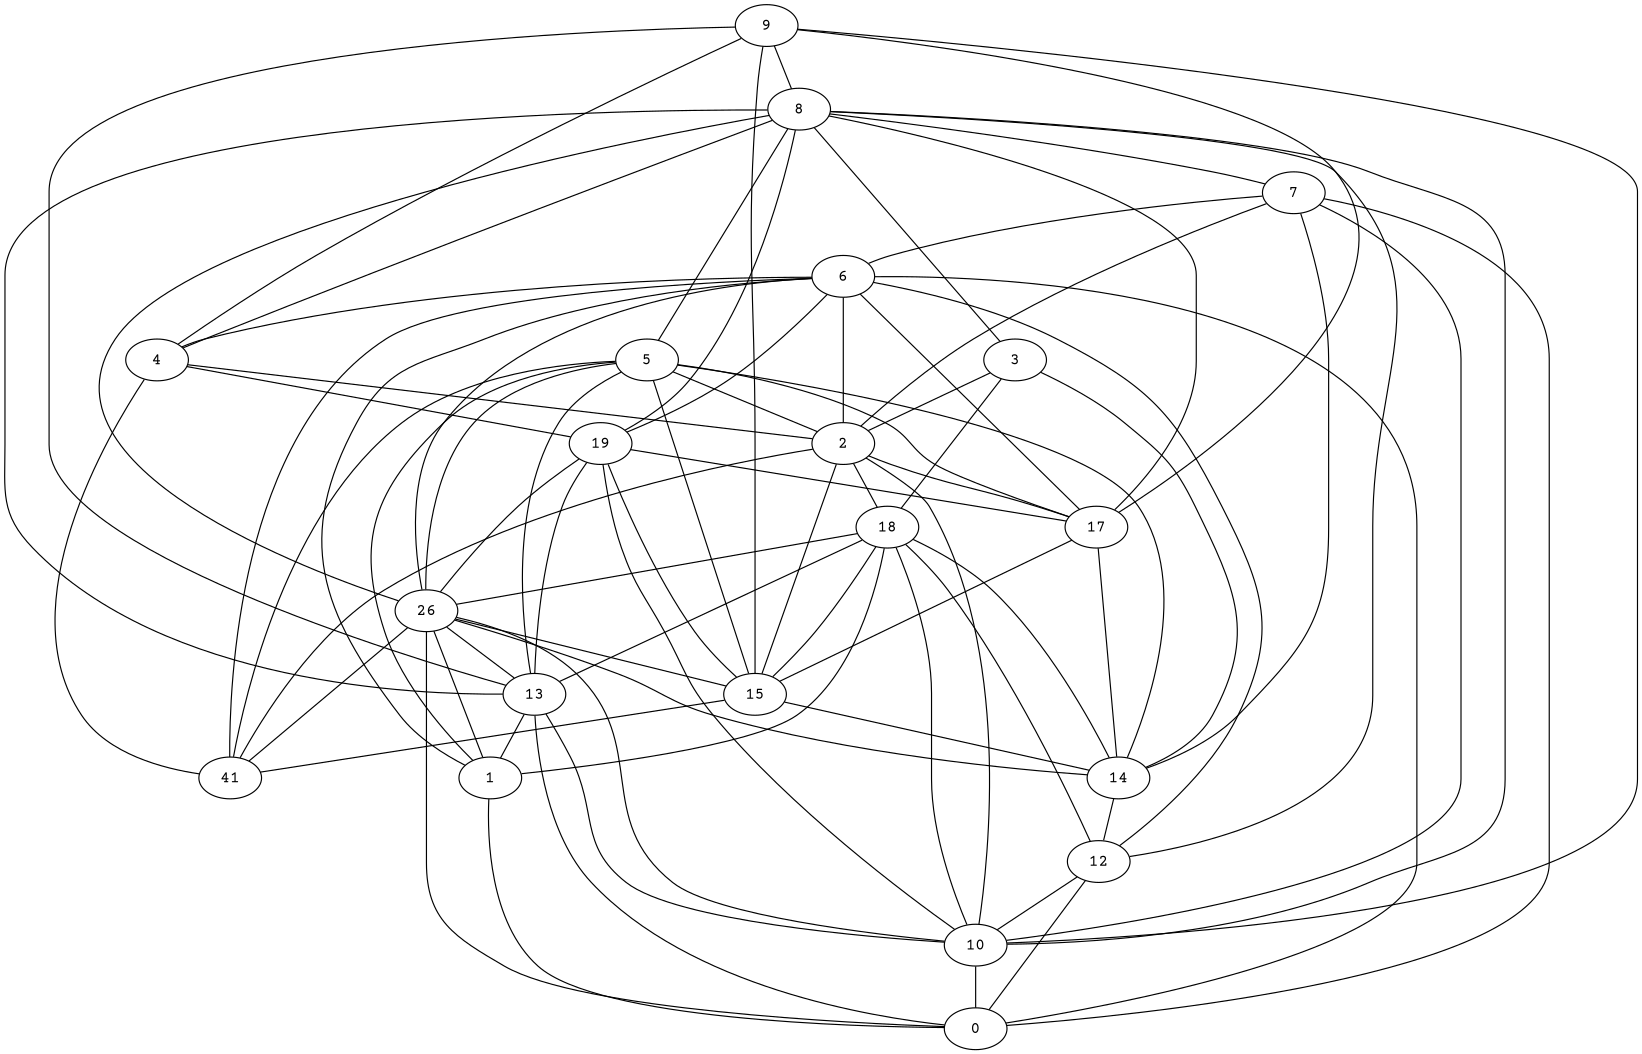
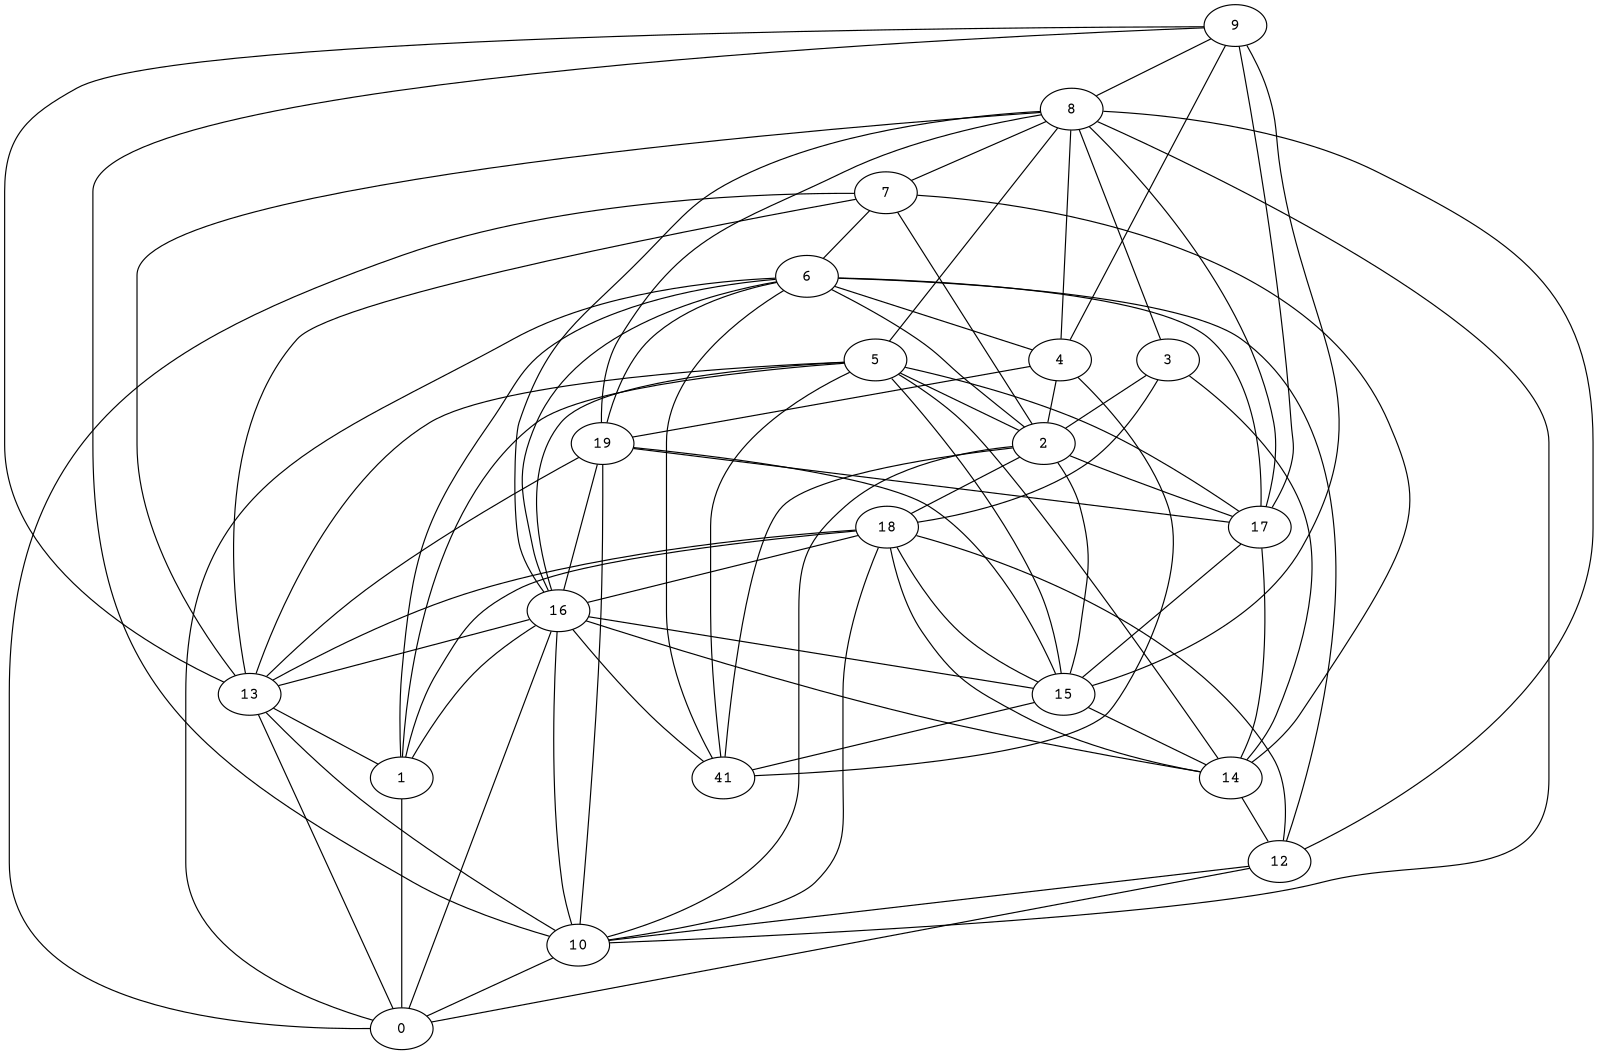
node "26": label "26" -> "16"
edge "7" -- "10": now "7" -- "13"
